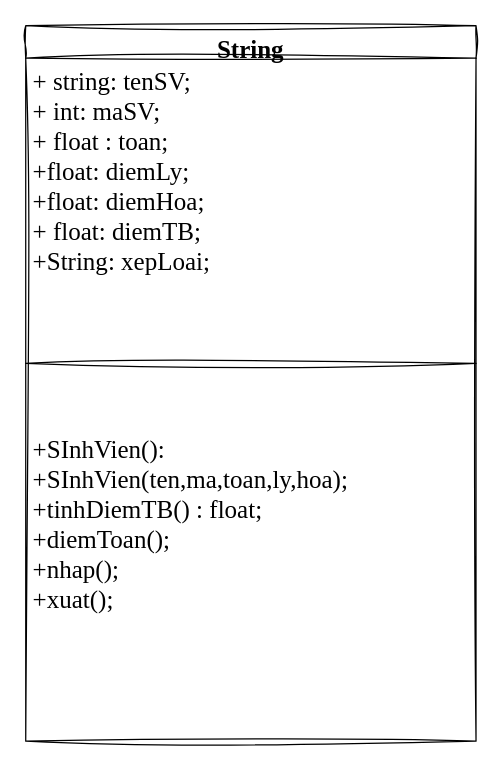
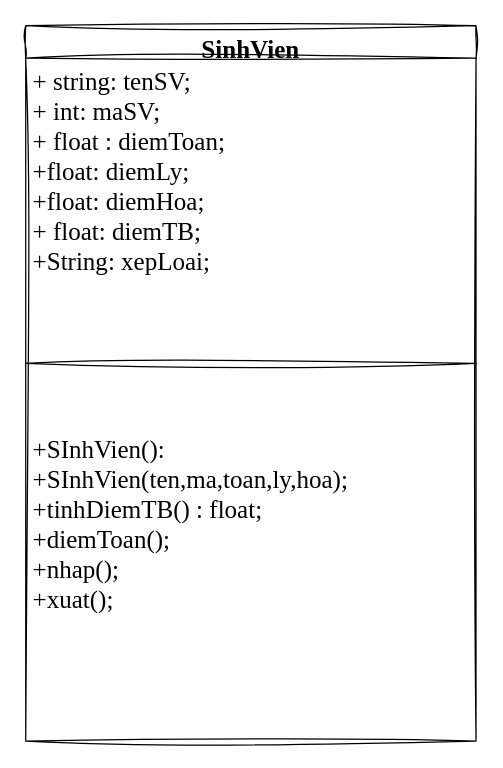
node "String": label "String" -> "SinhVien"
node "+ string: tenSV; + int: maSV; + float : toan; +float: diemLy; +float: diemHoa; + float: diemTB; +String: xepLoai;": label "+ string: tenSV; + int: maSV; + float : toan; +float: diemLy; +float: diemHoa; + float: diemTB; +String: xepLoai;" -> "+ string: tenSV; + int: maSV; + float : diemToan; +float: diemLy; +float: diemHoa; + float: diemTB; +String: xepLoai;"
